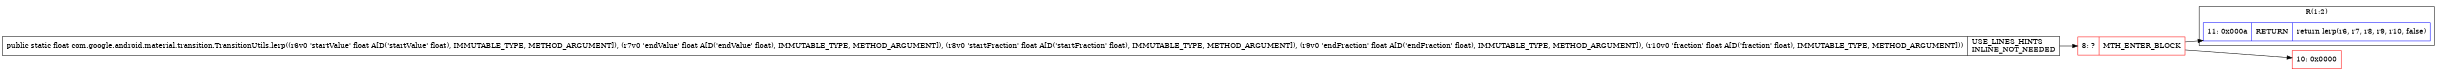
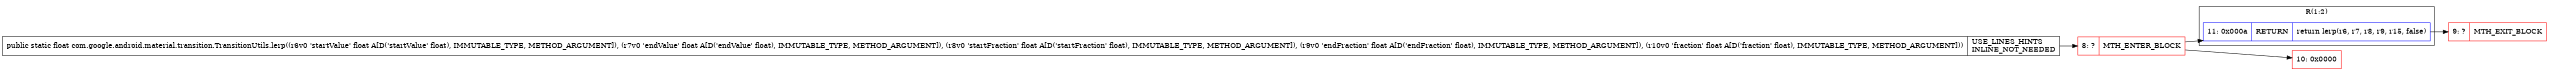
node "11: 0x000a": text "return lerp(r6, r7, r8, r9, r10, false)" -> "return lerp(r6, r7, r8, r9, r15, false)"
node "9: ?": added
